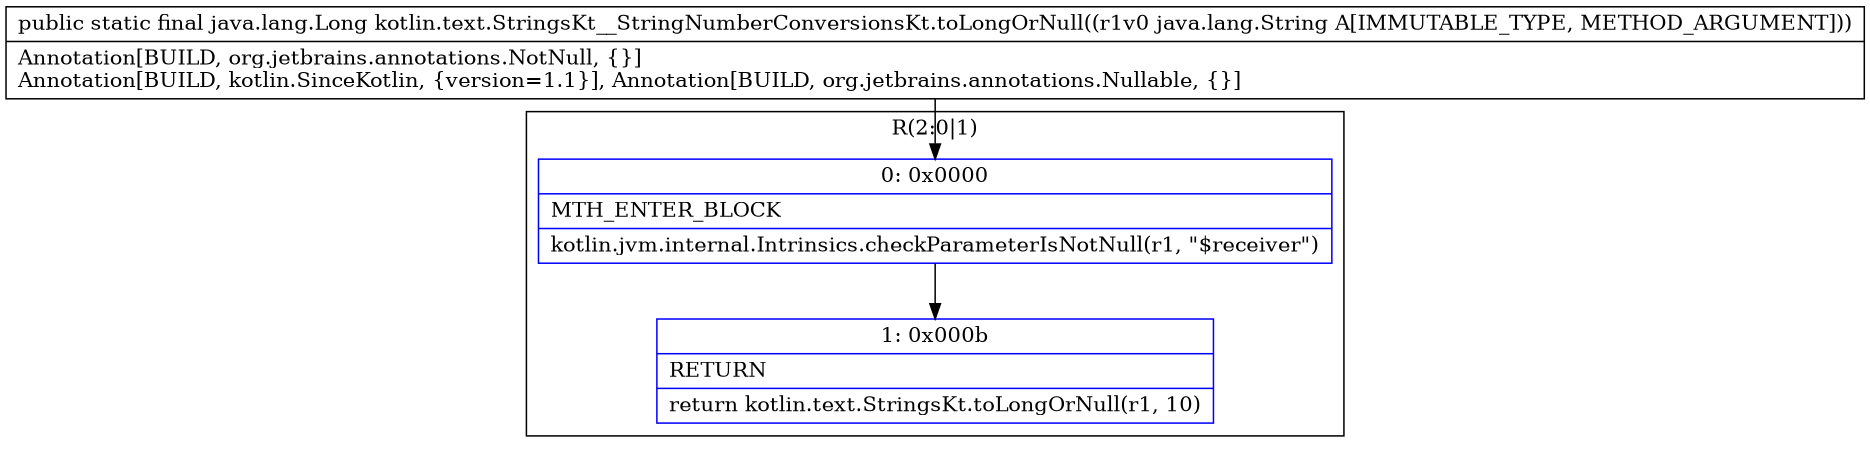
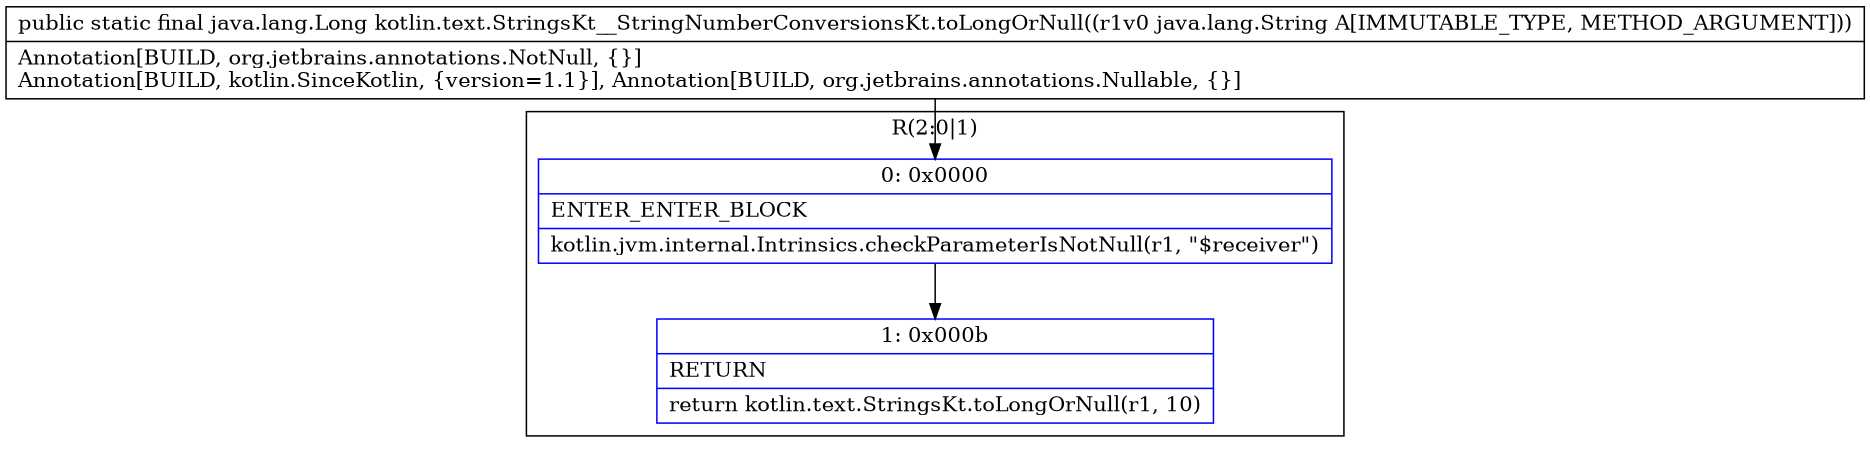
node "0: 0x0000": text "MTH_ENTER_BLOCK" -> "ENTER_ENTER_BLOCK"
